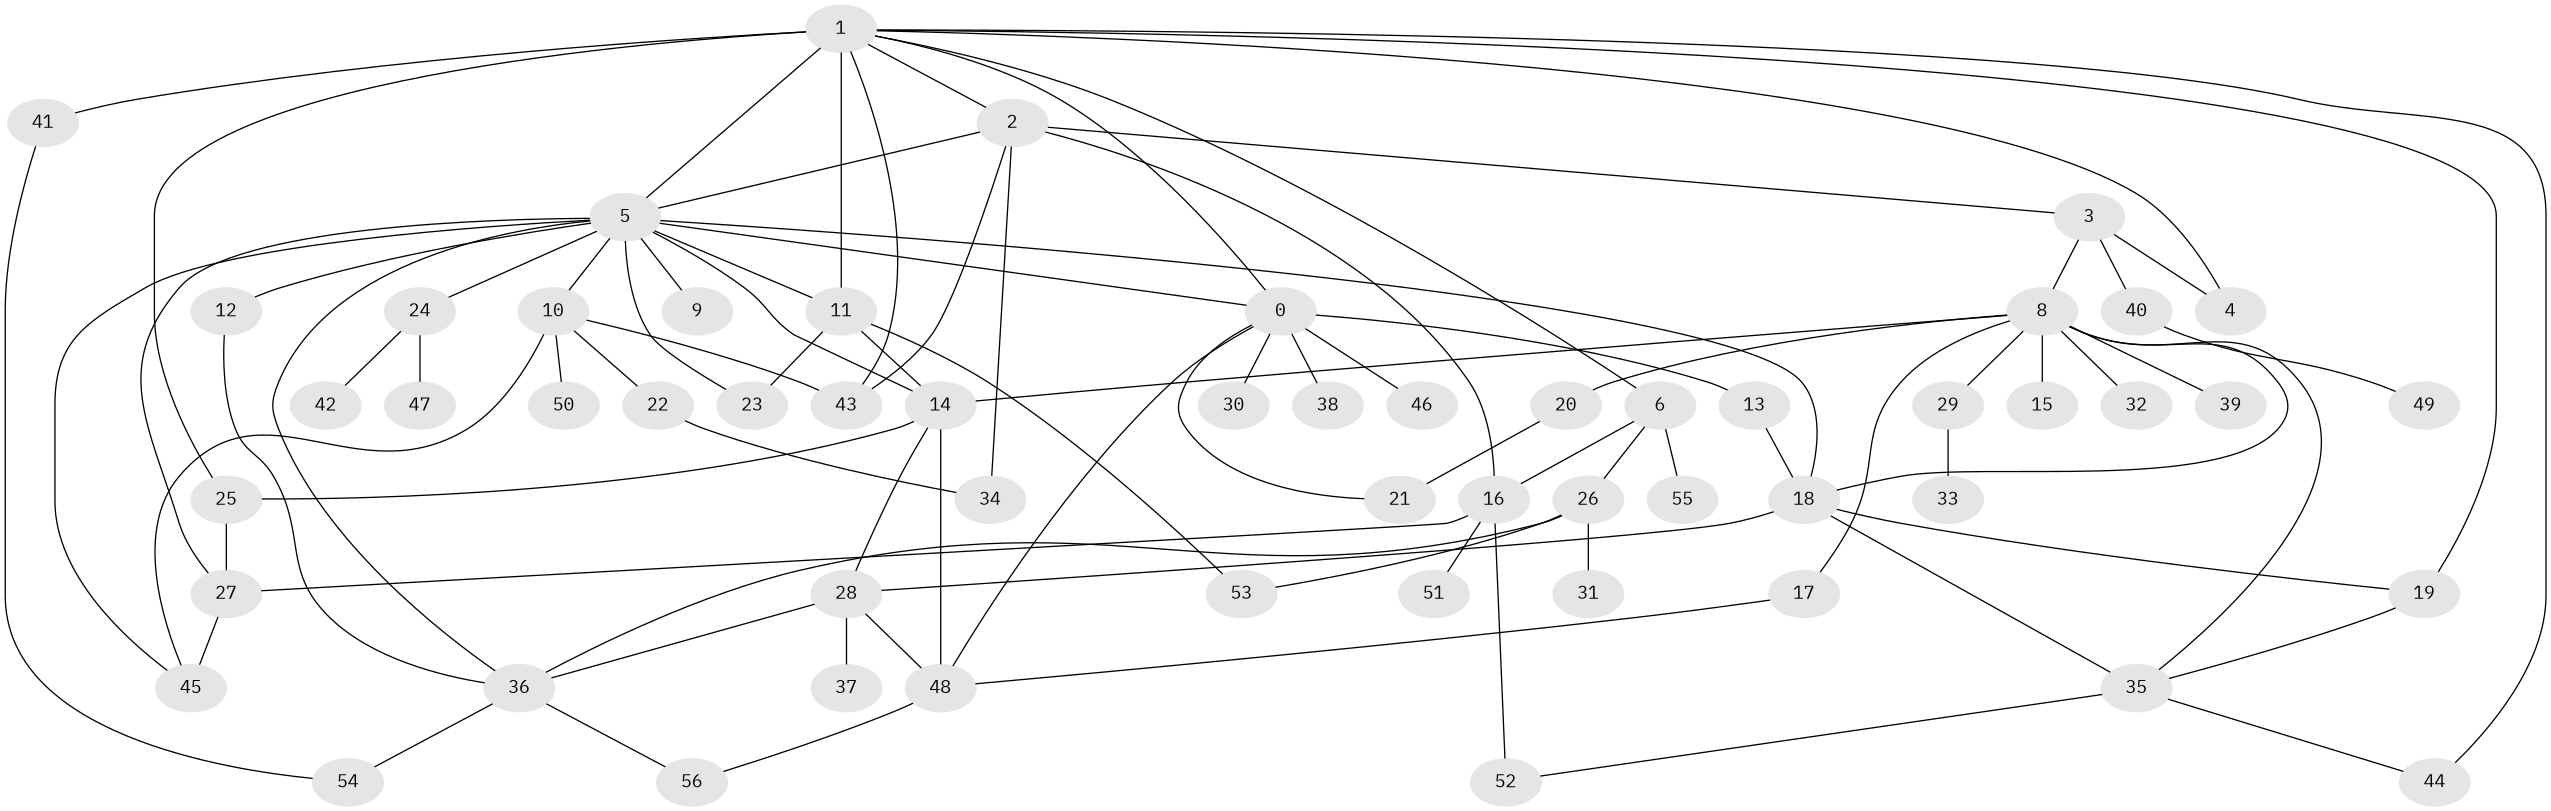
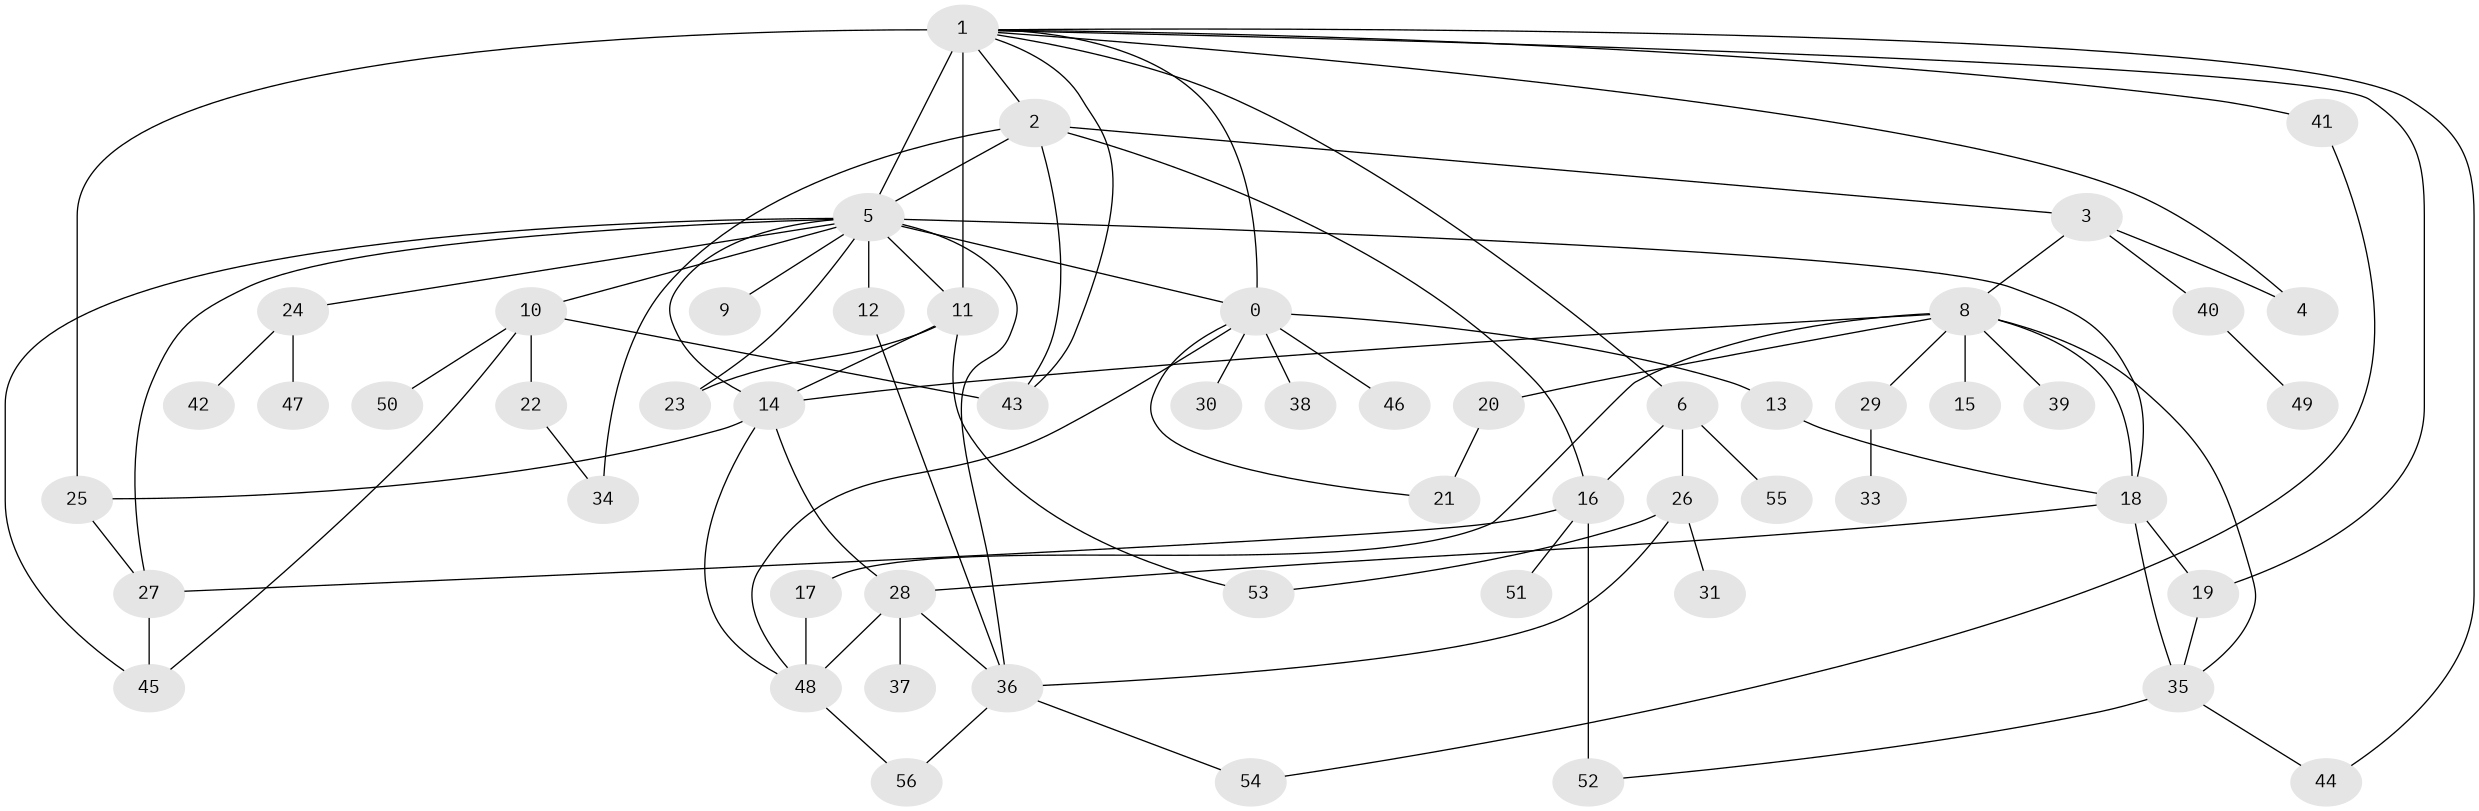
node "32": removed
